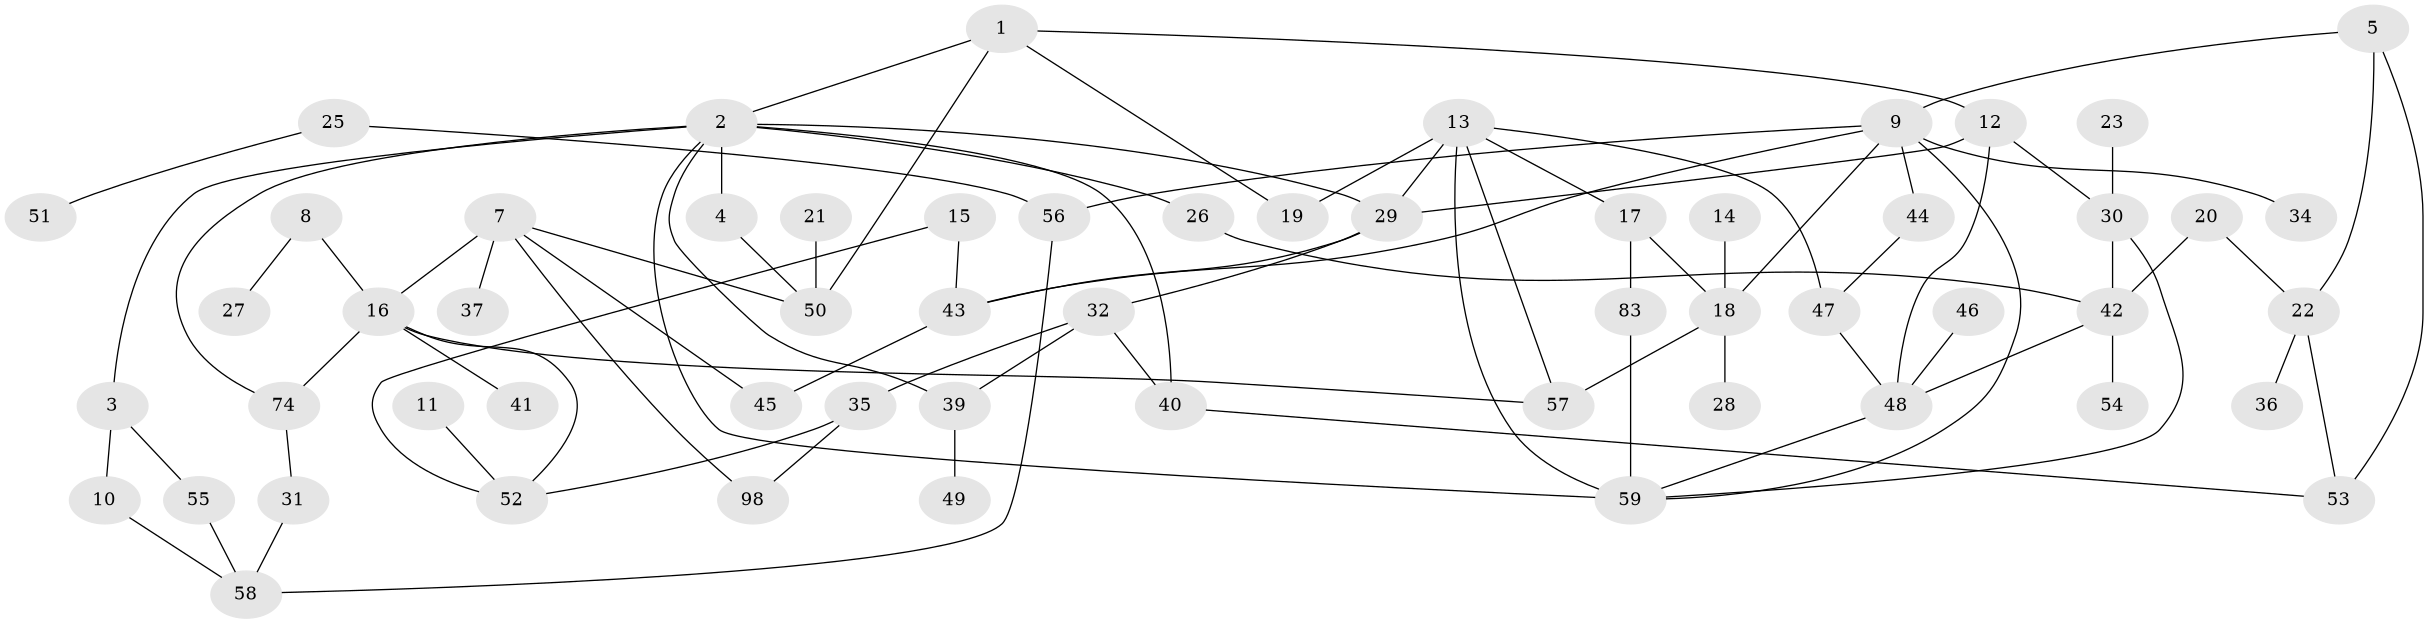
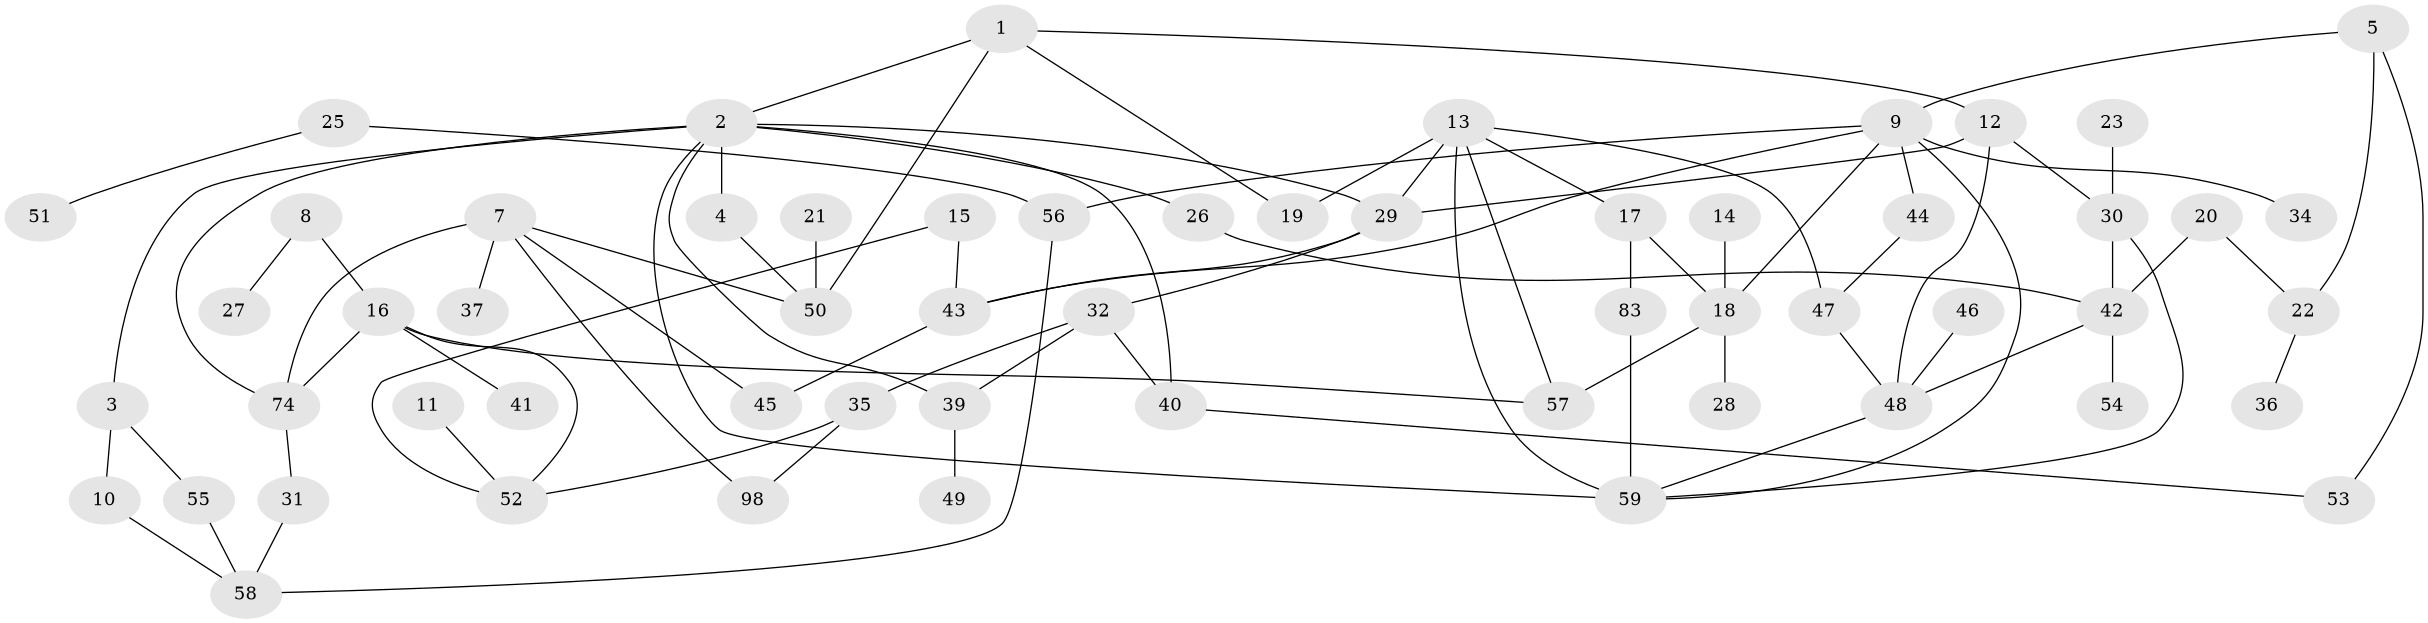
edge "7" -- "16": now "7" -- "74"
edge "22" -- "53": removed
